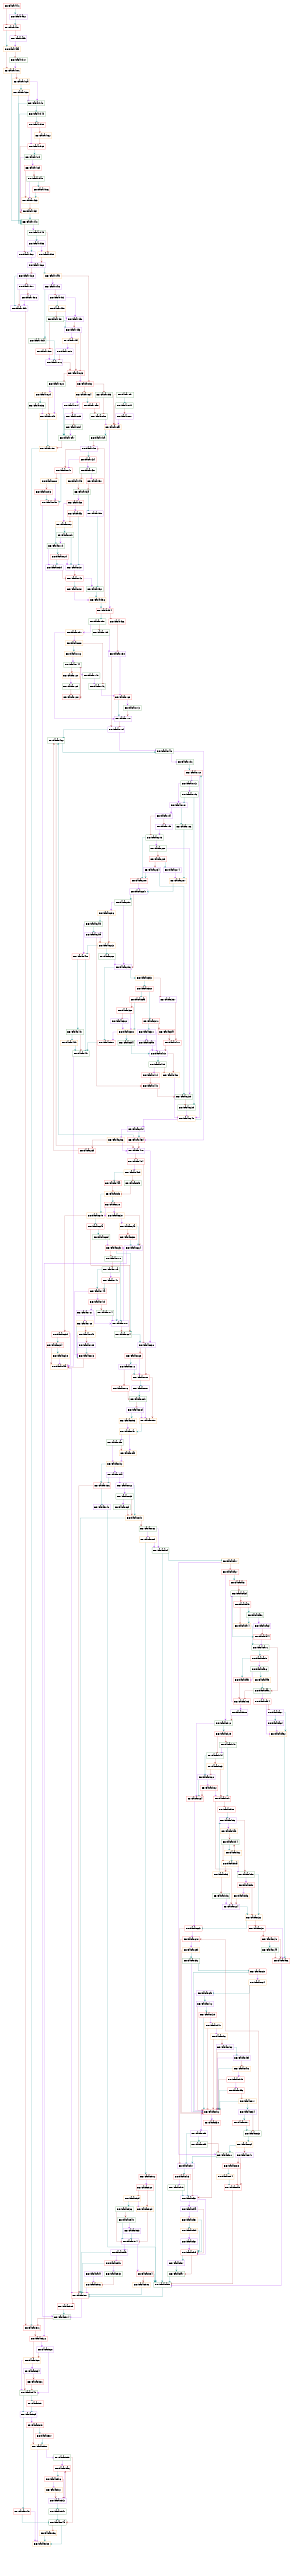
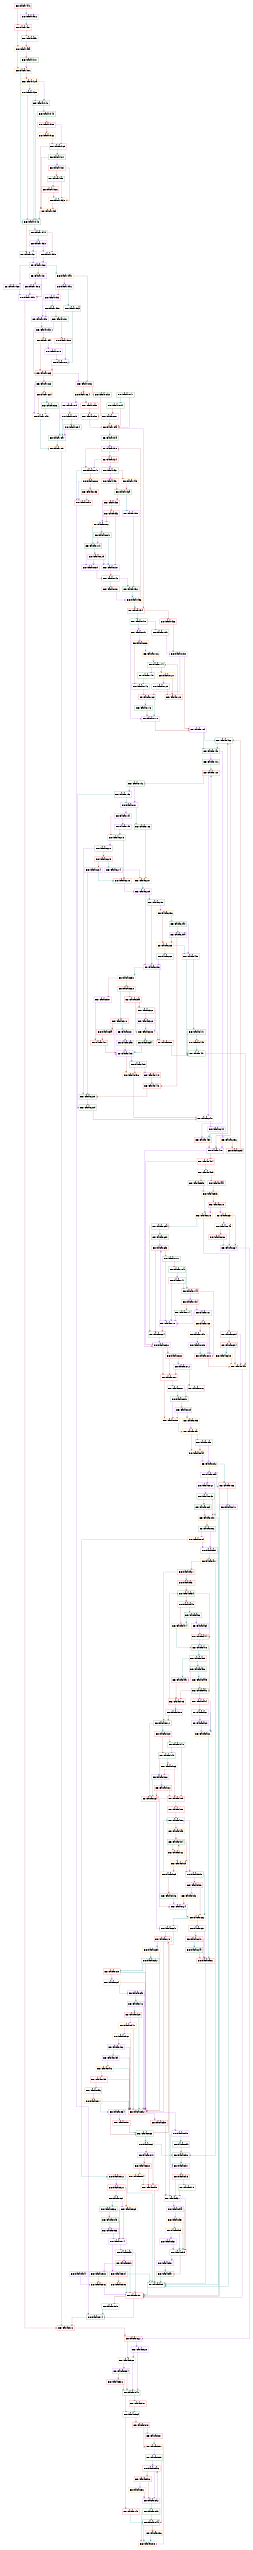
edge "BB75a8a7d6e" -> "BB75a8a7d81": now "BB75a8a7d68" -> "BB75a8a7d81"
edge "BB75a8a8df6" -> "BB75a8a8eb2": removed
